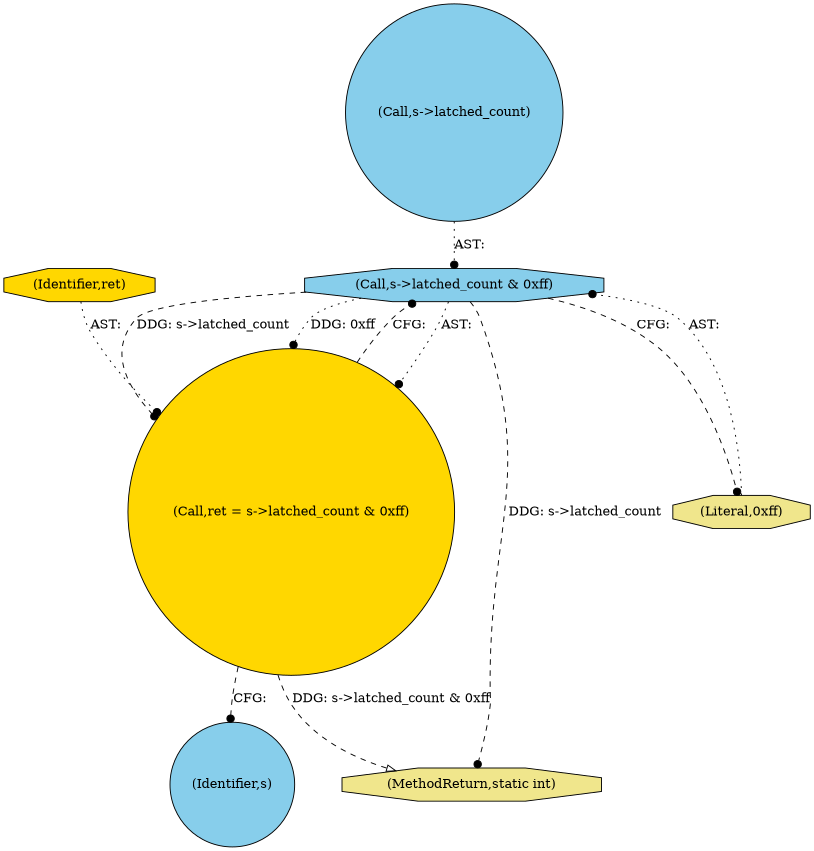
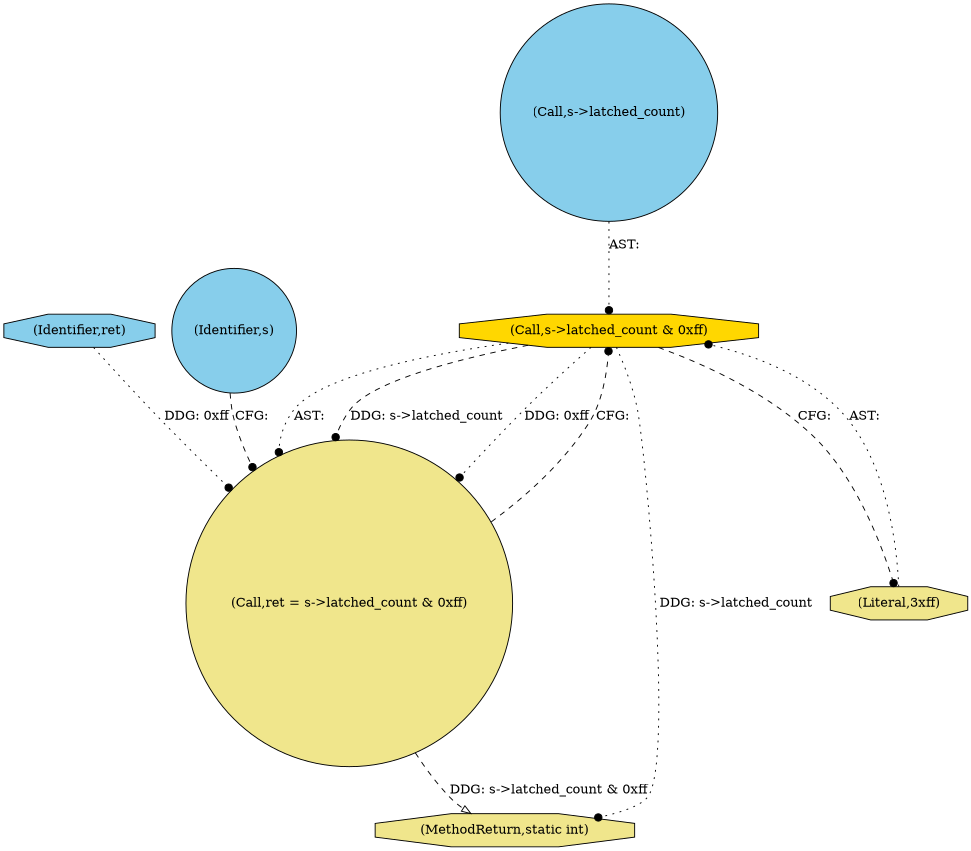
node "(Identifier,ret)": fillcolor gold -> skyblue
node "(Call,s->latched_count & 0xff)": fillcolor skyblue -> gold
edge "(Identifier,ret)" -> "(Call,ret = s->latched_count & 0xff)": label "AST: " -> "DDG: 0xff"
node "(Call,ret = s->latched_count & 0xff)": fillcolor gold -> khaki
node "(Literal,0xff)": label "(Literal,0xff)" -> "(Literal,3xff)"
edge "(Call,s->latched_count & 0xff)" -> "(MethodReturn,static int)": style dashed -> dotted
edge "(Call,ret = s->latched_count & 0xff)" -> "(Identifier,s)": reversed
